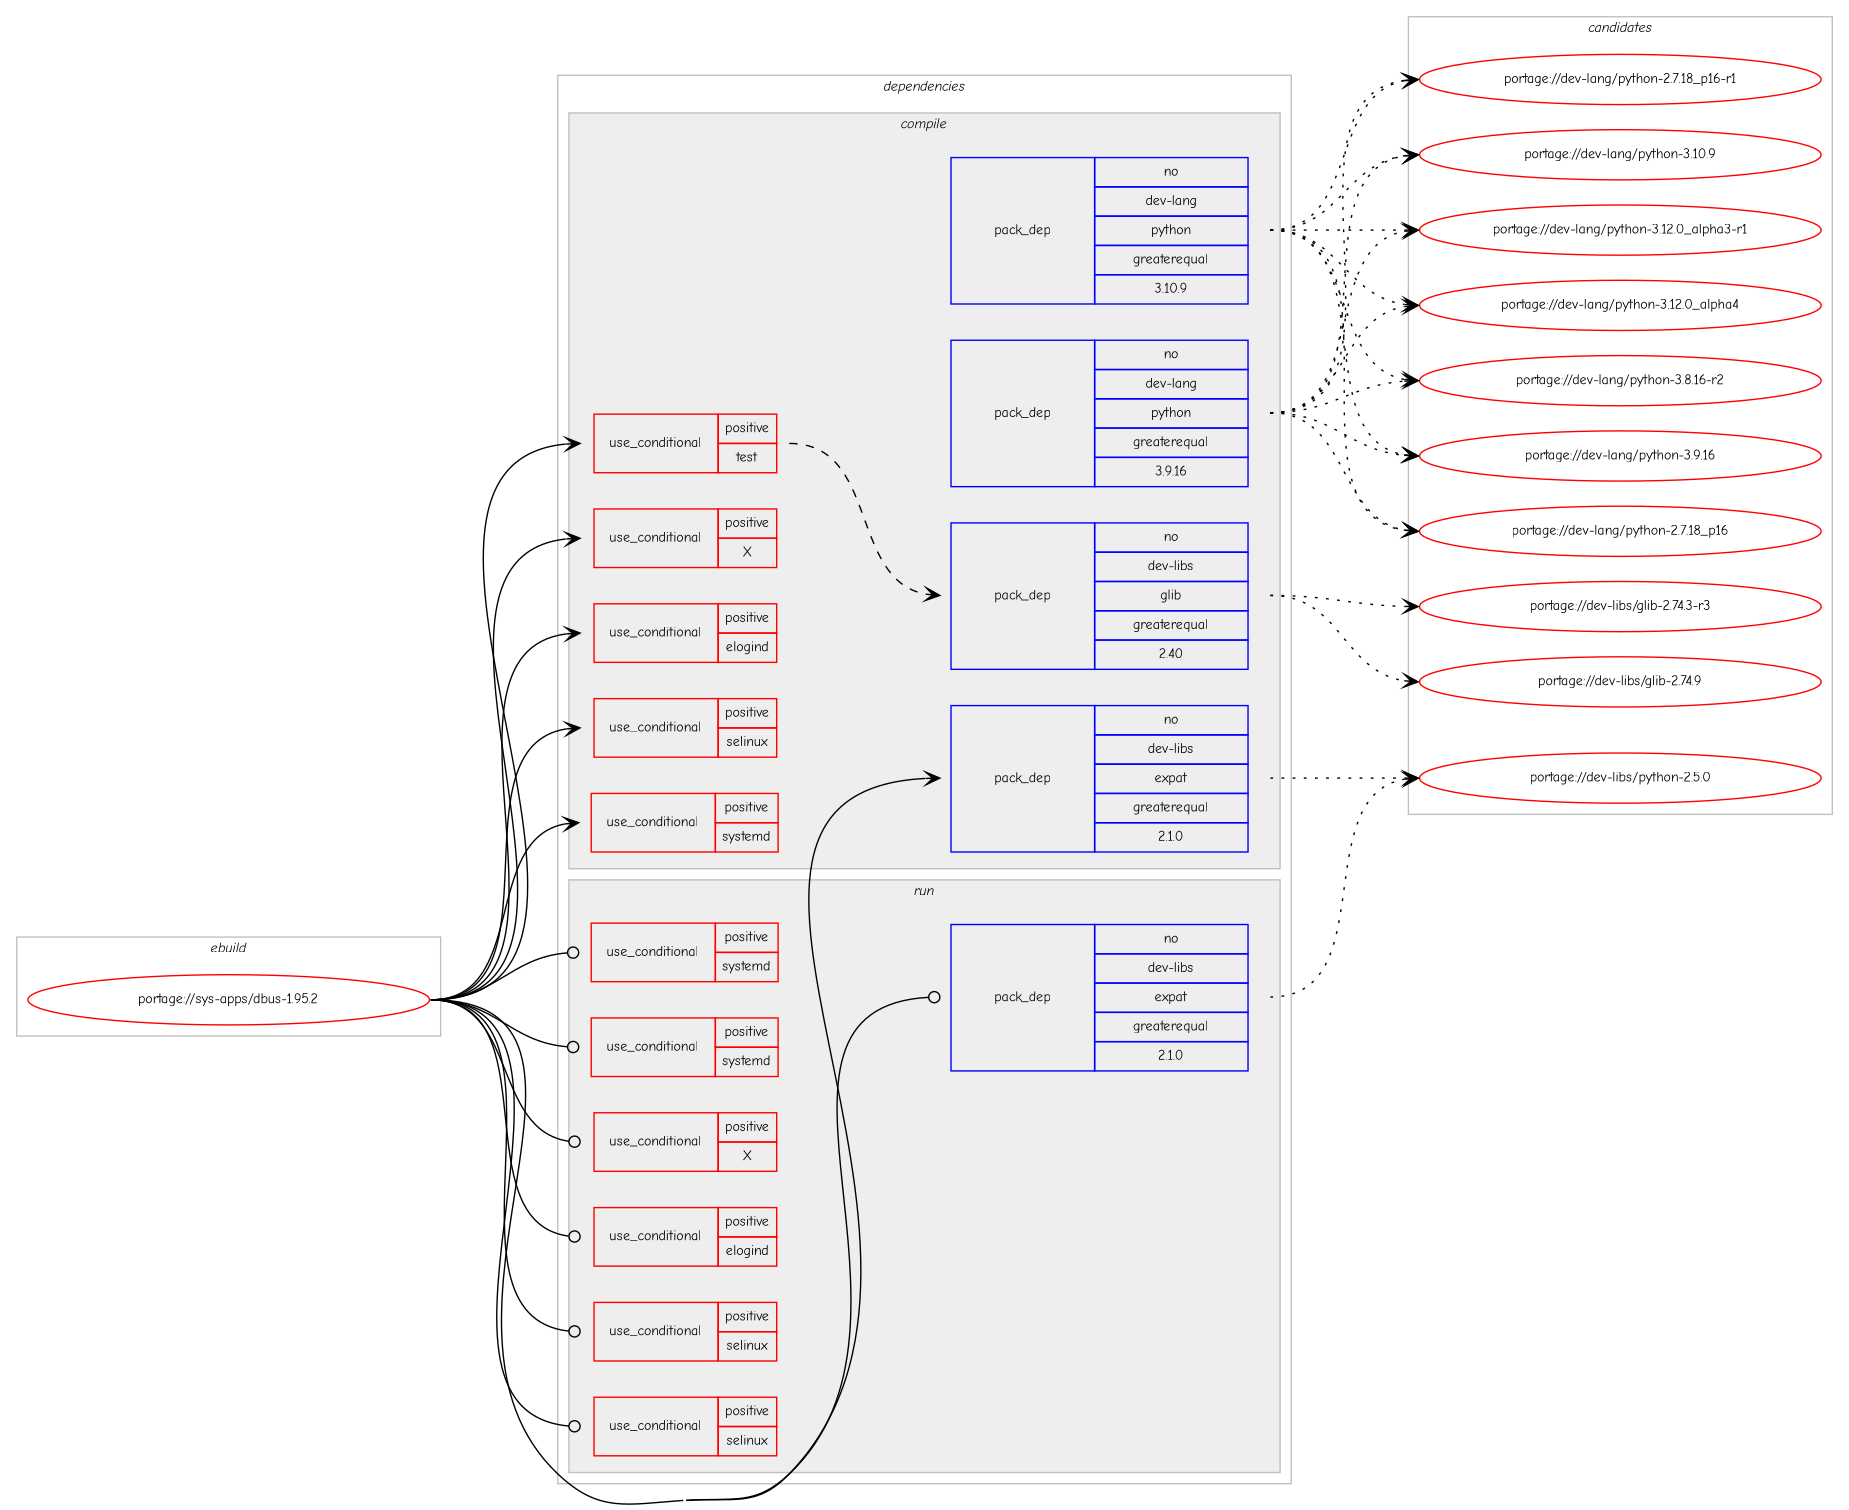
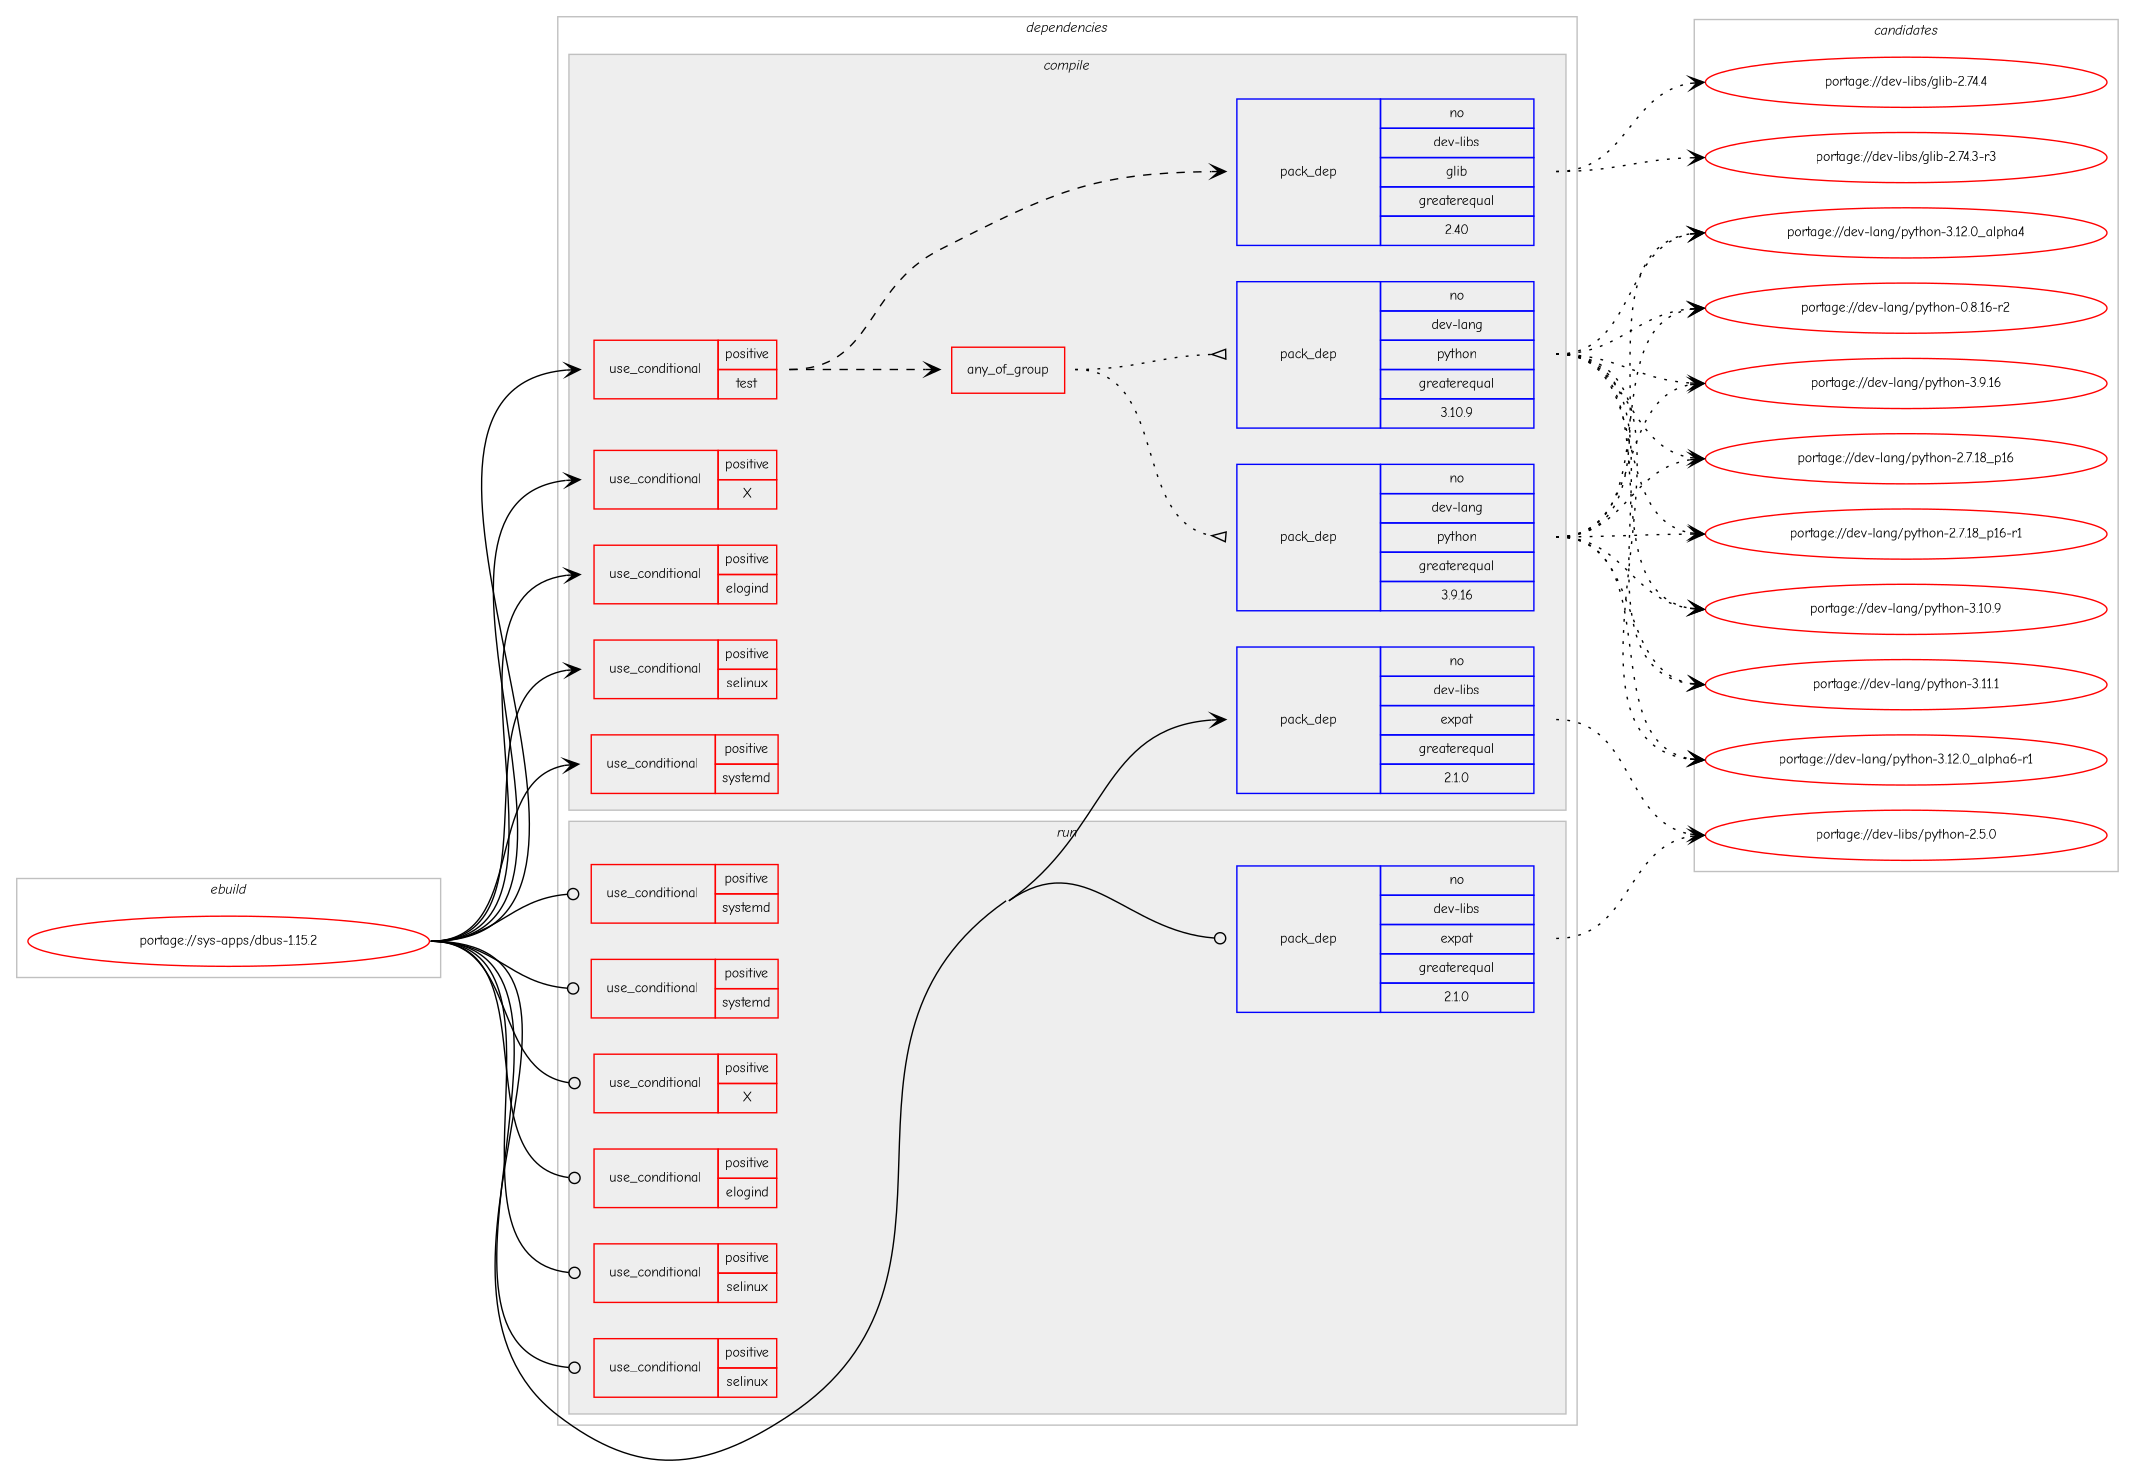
node "portage://dev-lang/python-3.12.0_alpha3-r1": label "portage://dev-lang/python-3.12.0_alpha3-r1" -> "portage://dev-lang/python-3.12.0_alpha6-r1"
node "any_of_group": added
node "portage://dev-lang/python-3.8.16-r2": label "portage://dev-lang/python-3.8.16-r2" -> "portage://dev-lang/python-0.8.16-r2"
node "portage://dev-libs/glib-2.74.9": label "portage://dev-libs/glib-2.74.9" -> "portage://dev-libs/glib-2.74.4"
node "portage://dev-lang/python-3.11.1": added
node "portage://sys-apps/dbus-1.95.2": label "portage://sys-apps/dbus-1.95.2" -> "portage://sys-apps/dbus-1.15.2"
